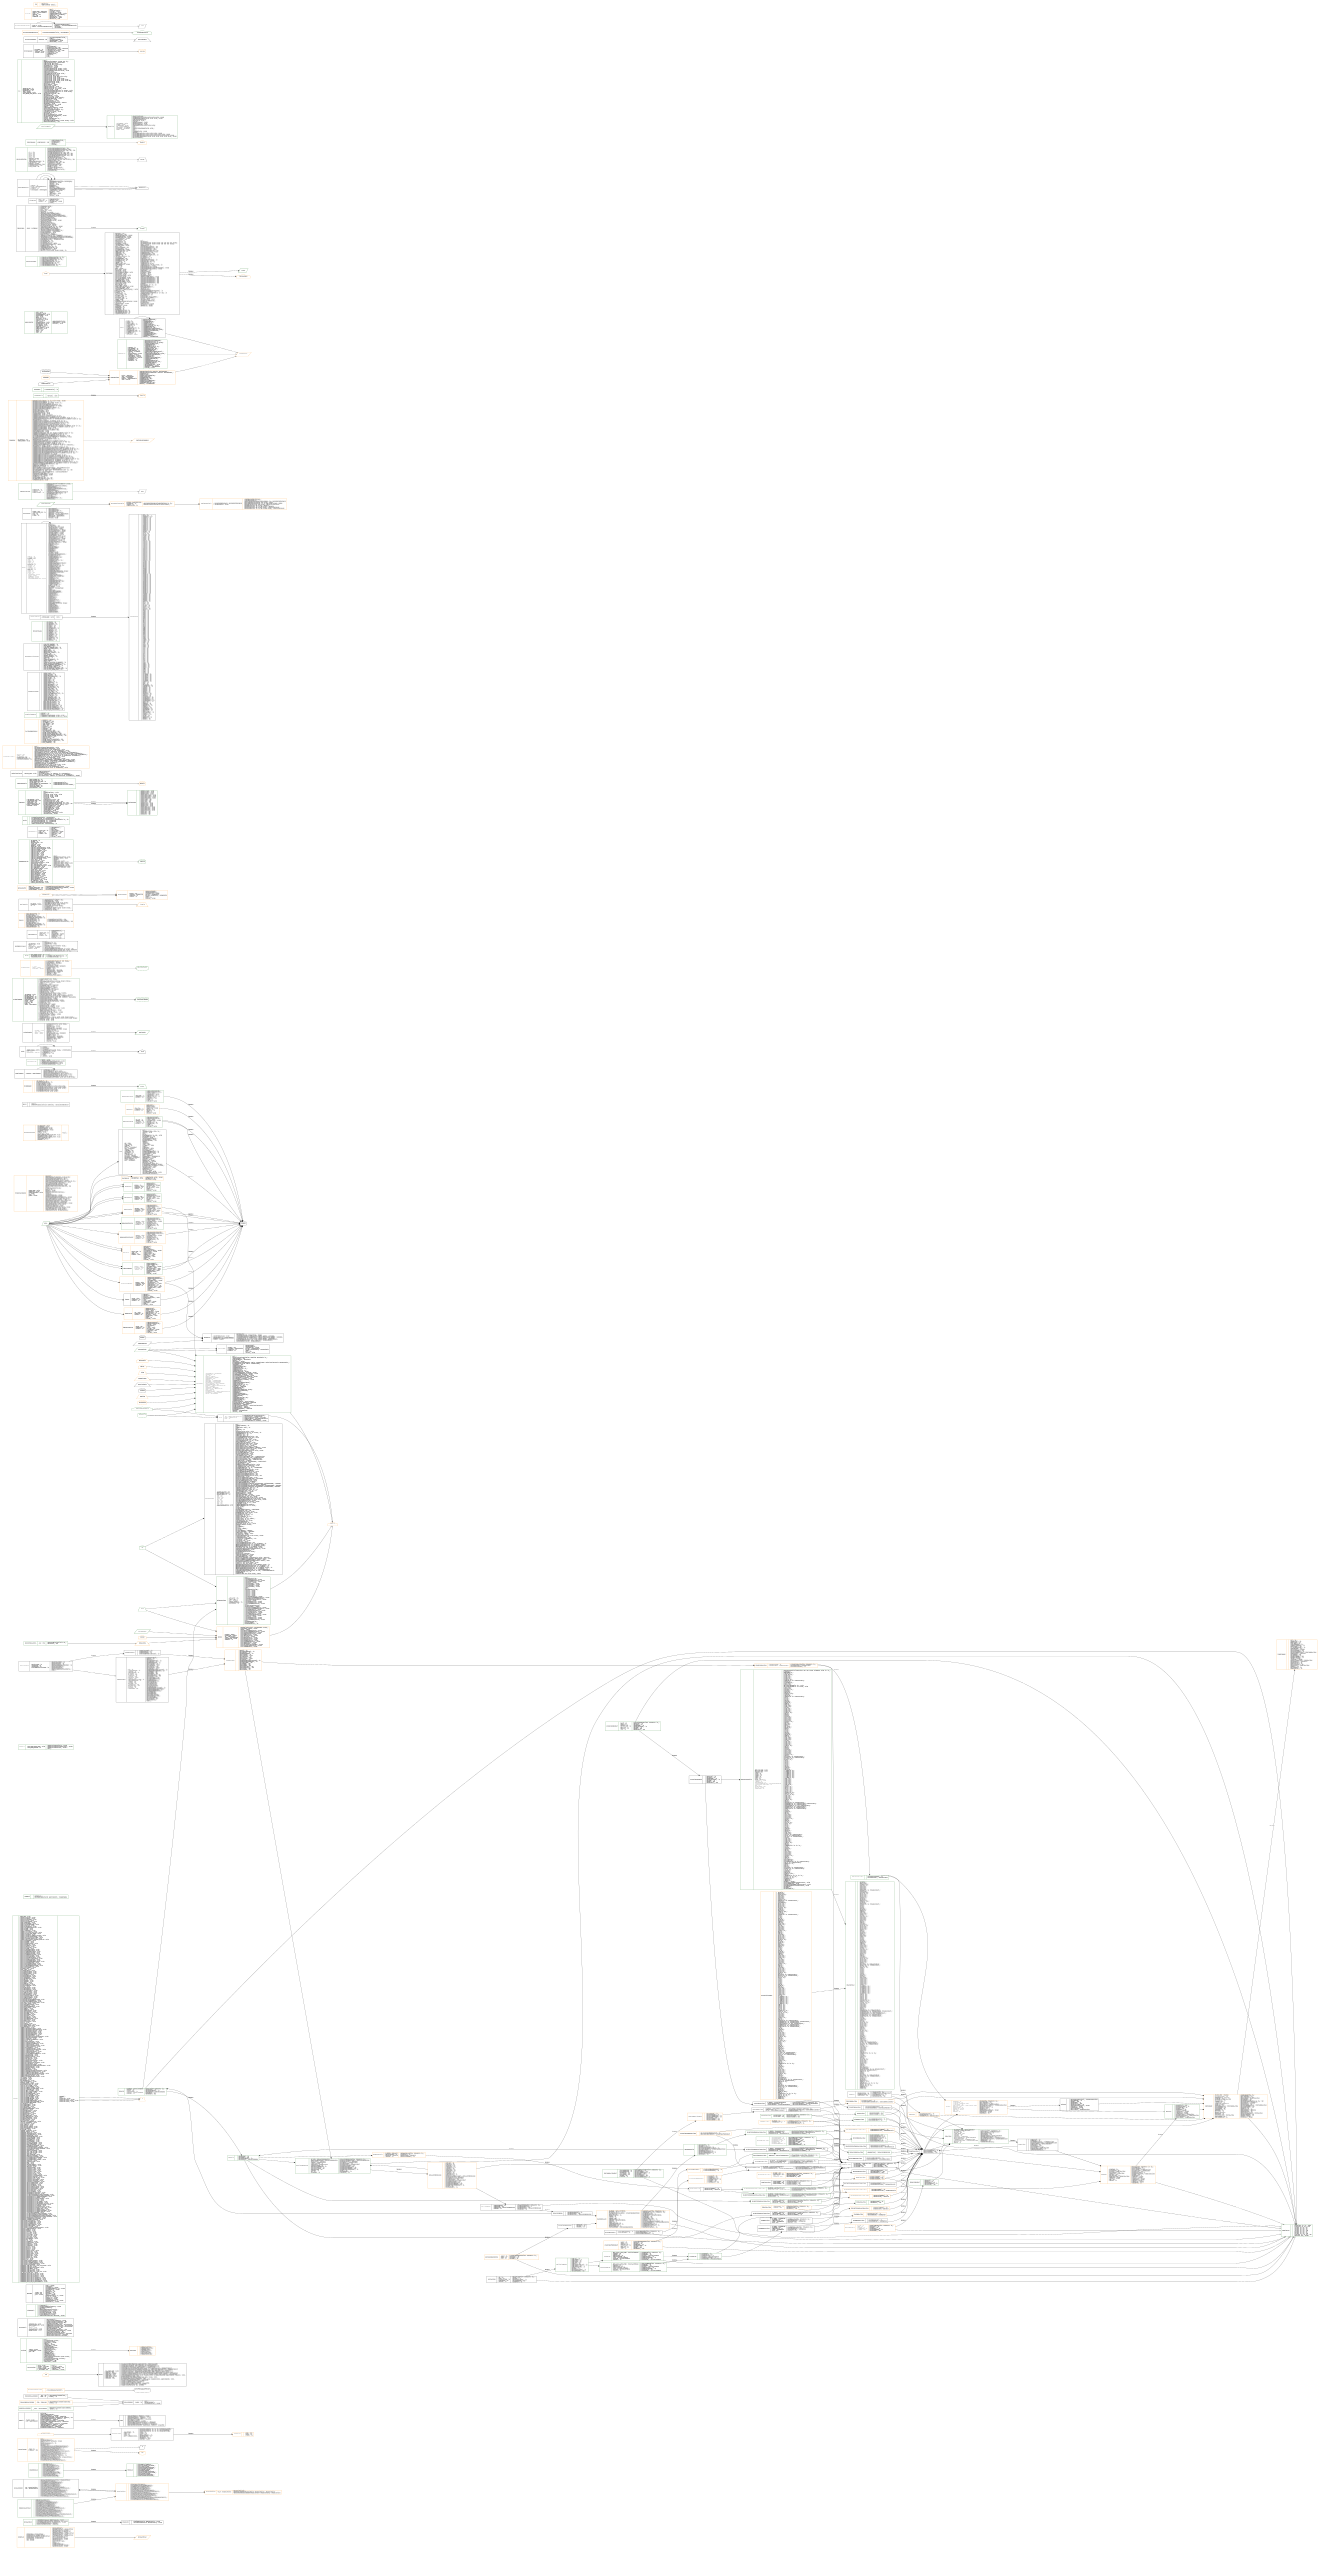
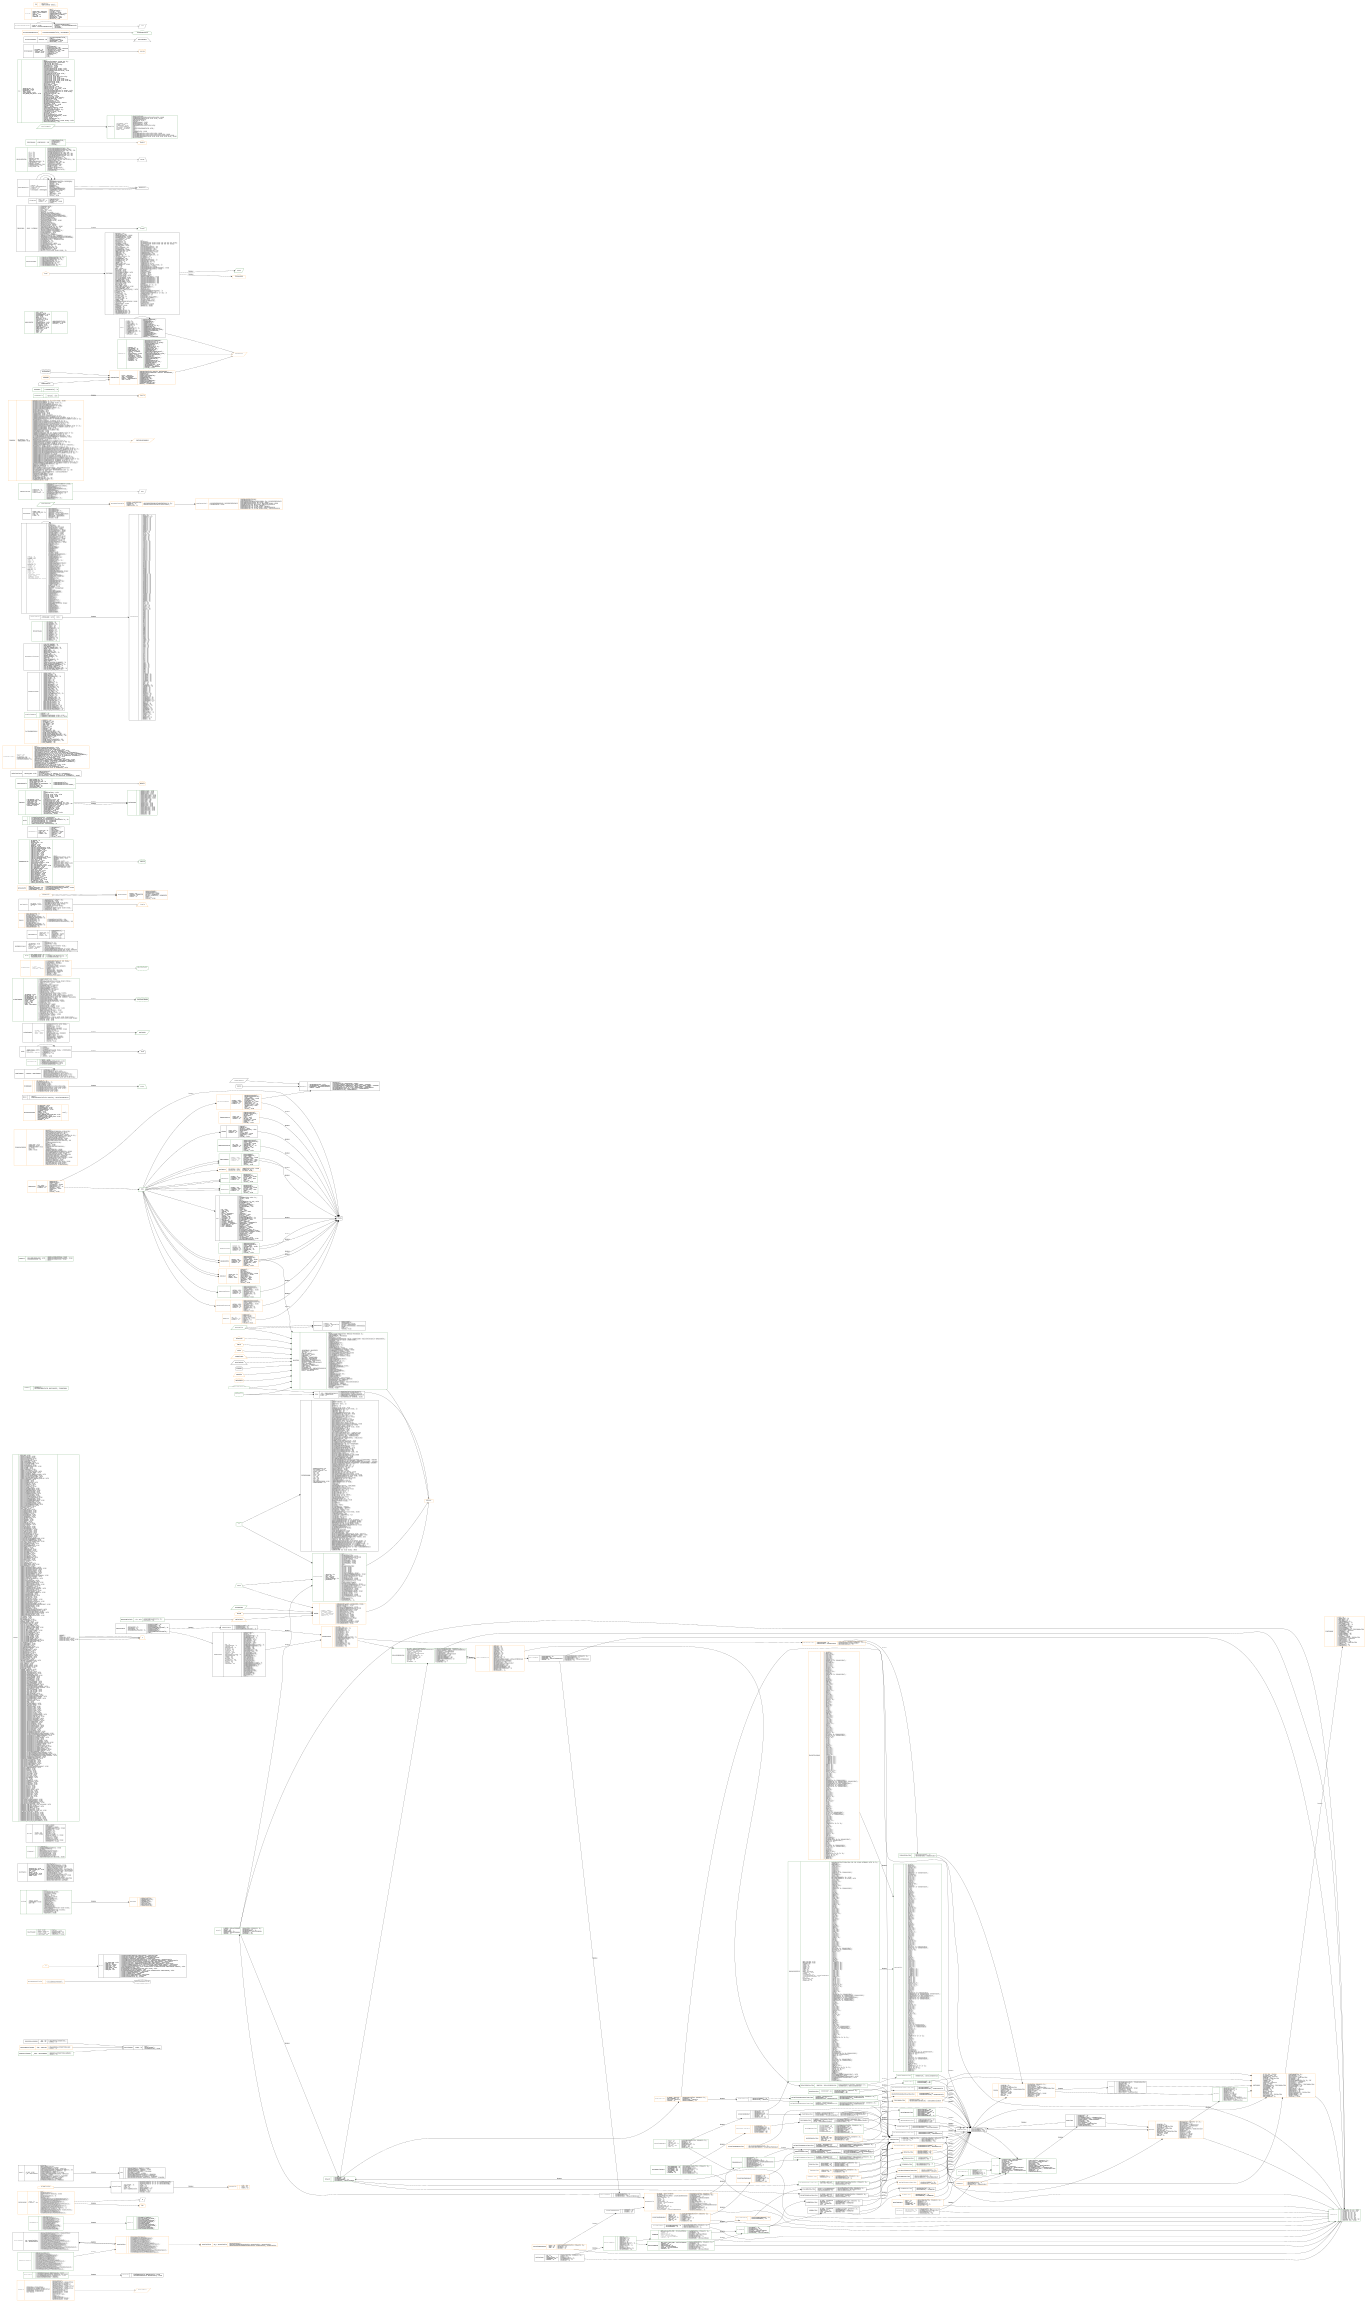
edge "Object" -> "HashSetOfArray": reversed
edge "ParameterAnnotation" -> "ClassFileStruct": added
